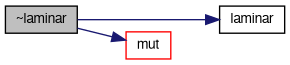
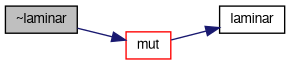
edge "~laminar" -> "laminar": now "mut" -> "laminar"
